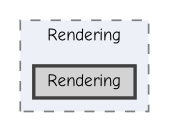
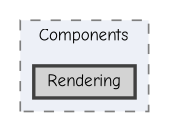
cluster "Rendering": label "Rendering" -> "Components"
